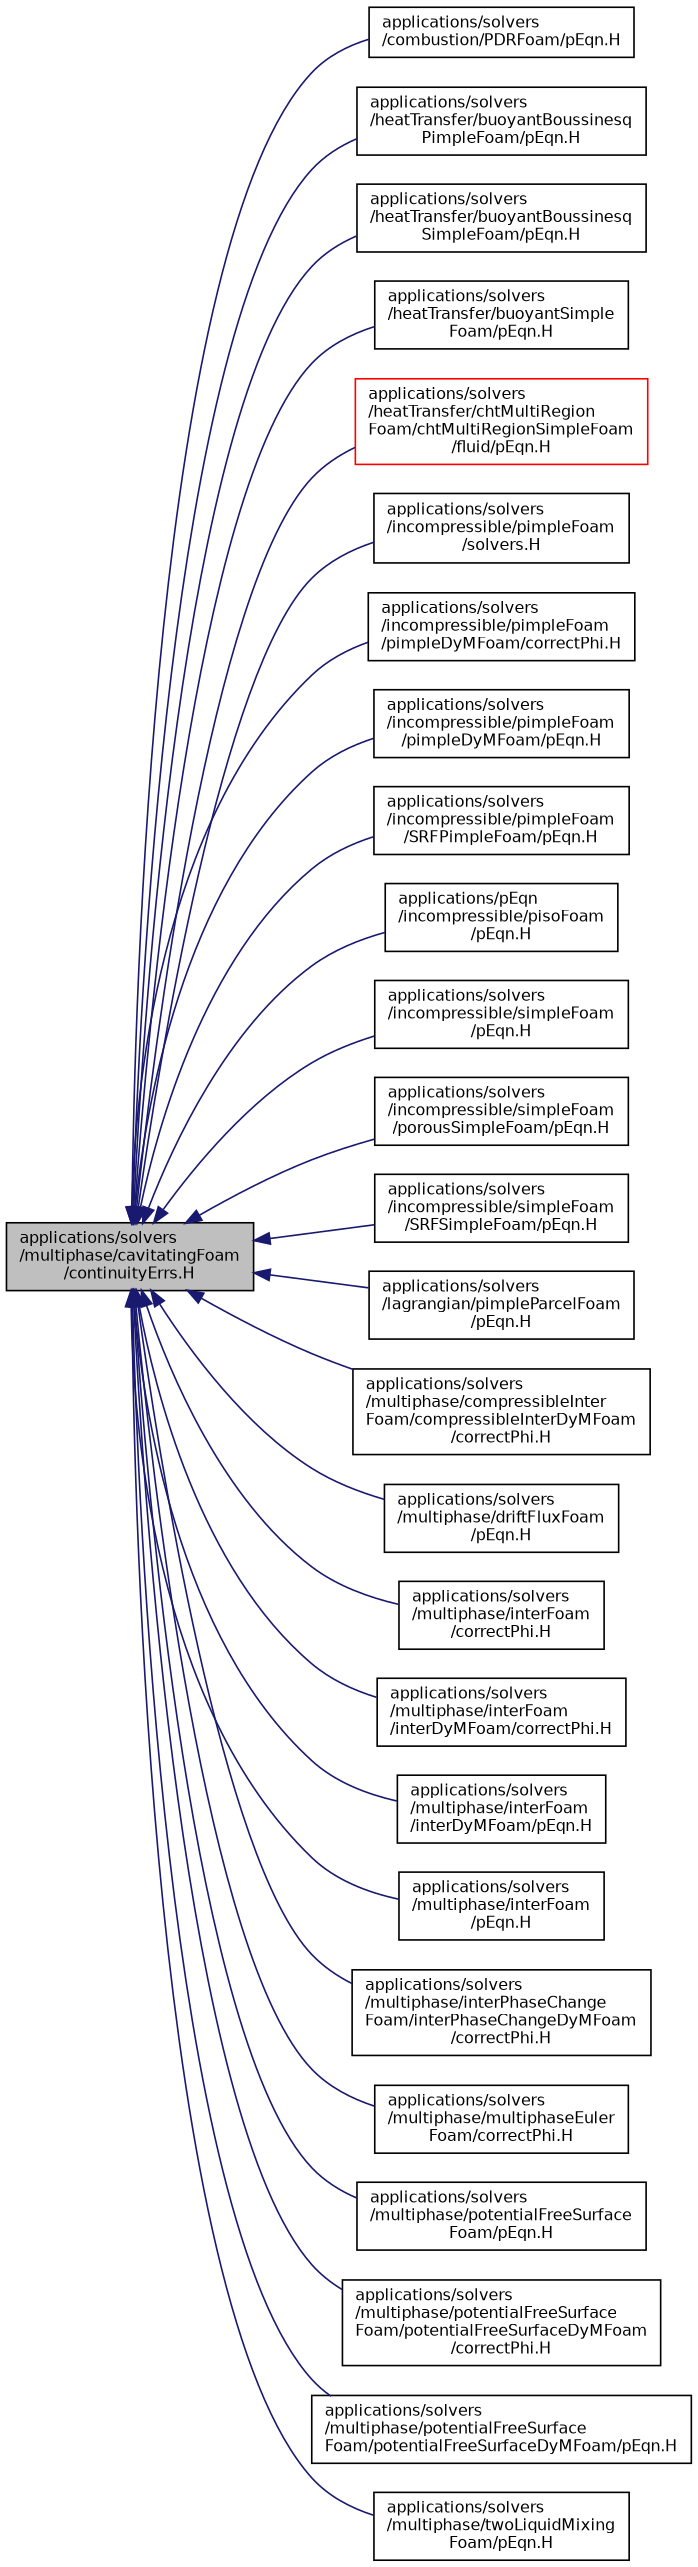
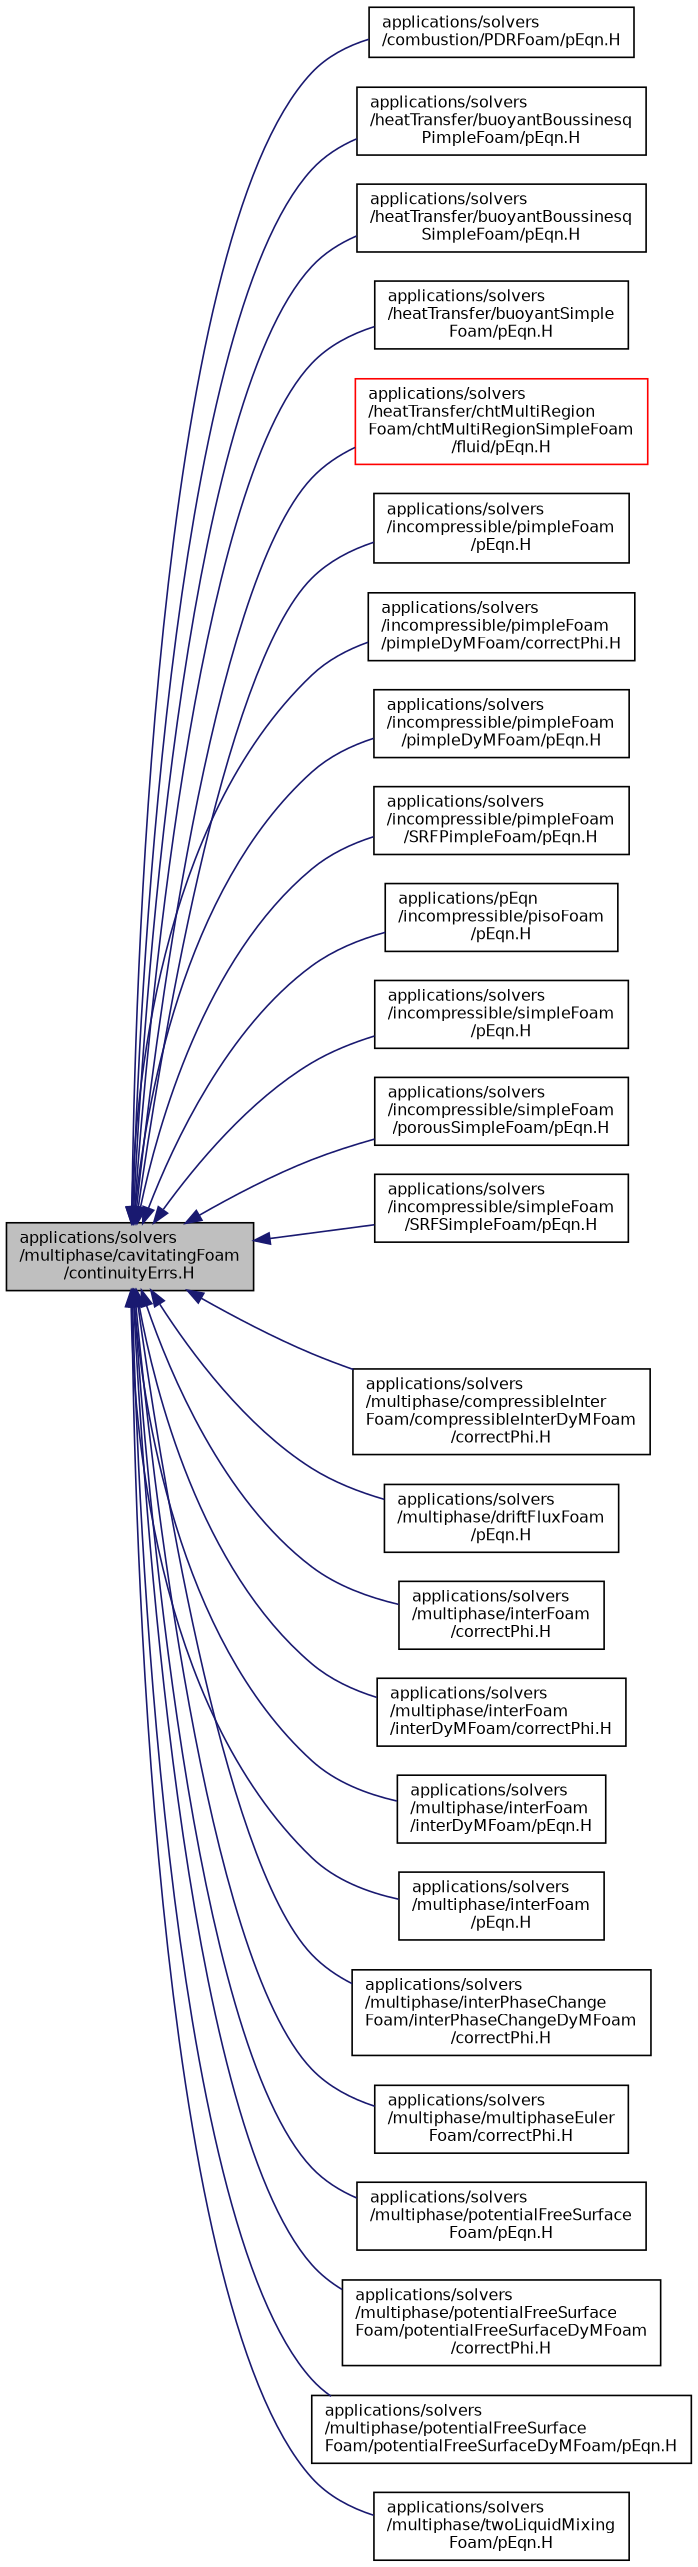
node "applications/solvers /incompressible/pimpleFoam /solvers.H": label "applications/solvers /incompressible/pimpleFoam /solvers.H" -> "applications/solvers /incompressible/pimpleFoam /pEqn.H"
node "applications/solvers /lagrangian/pimpleParcelFoam /pEqn.H": removed
